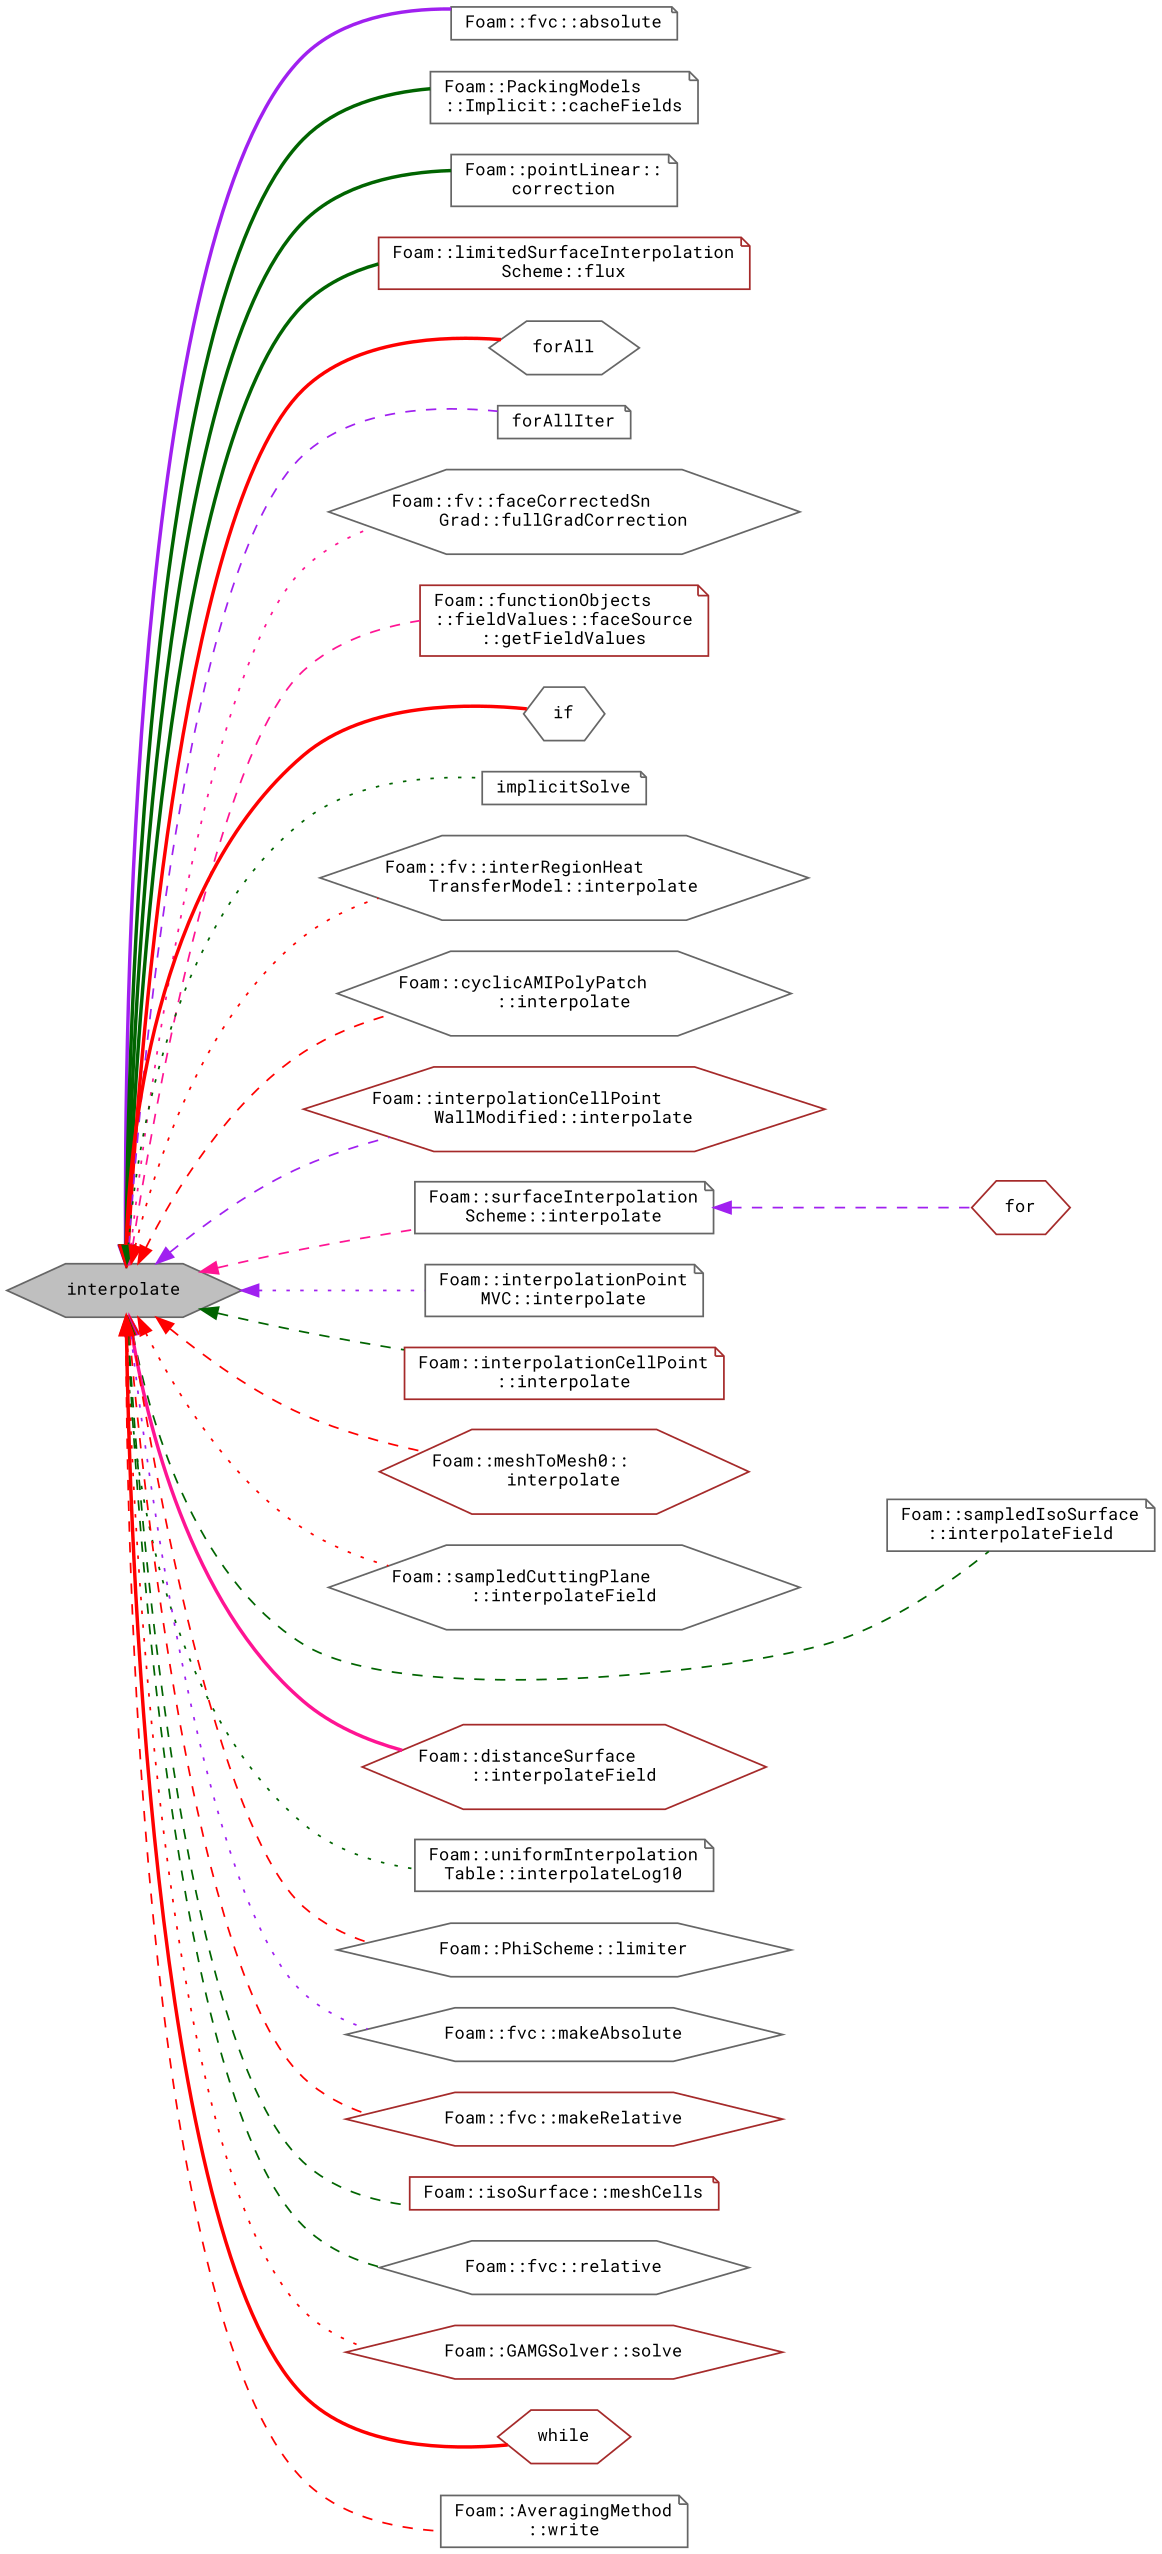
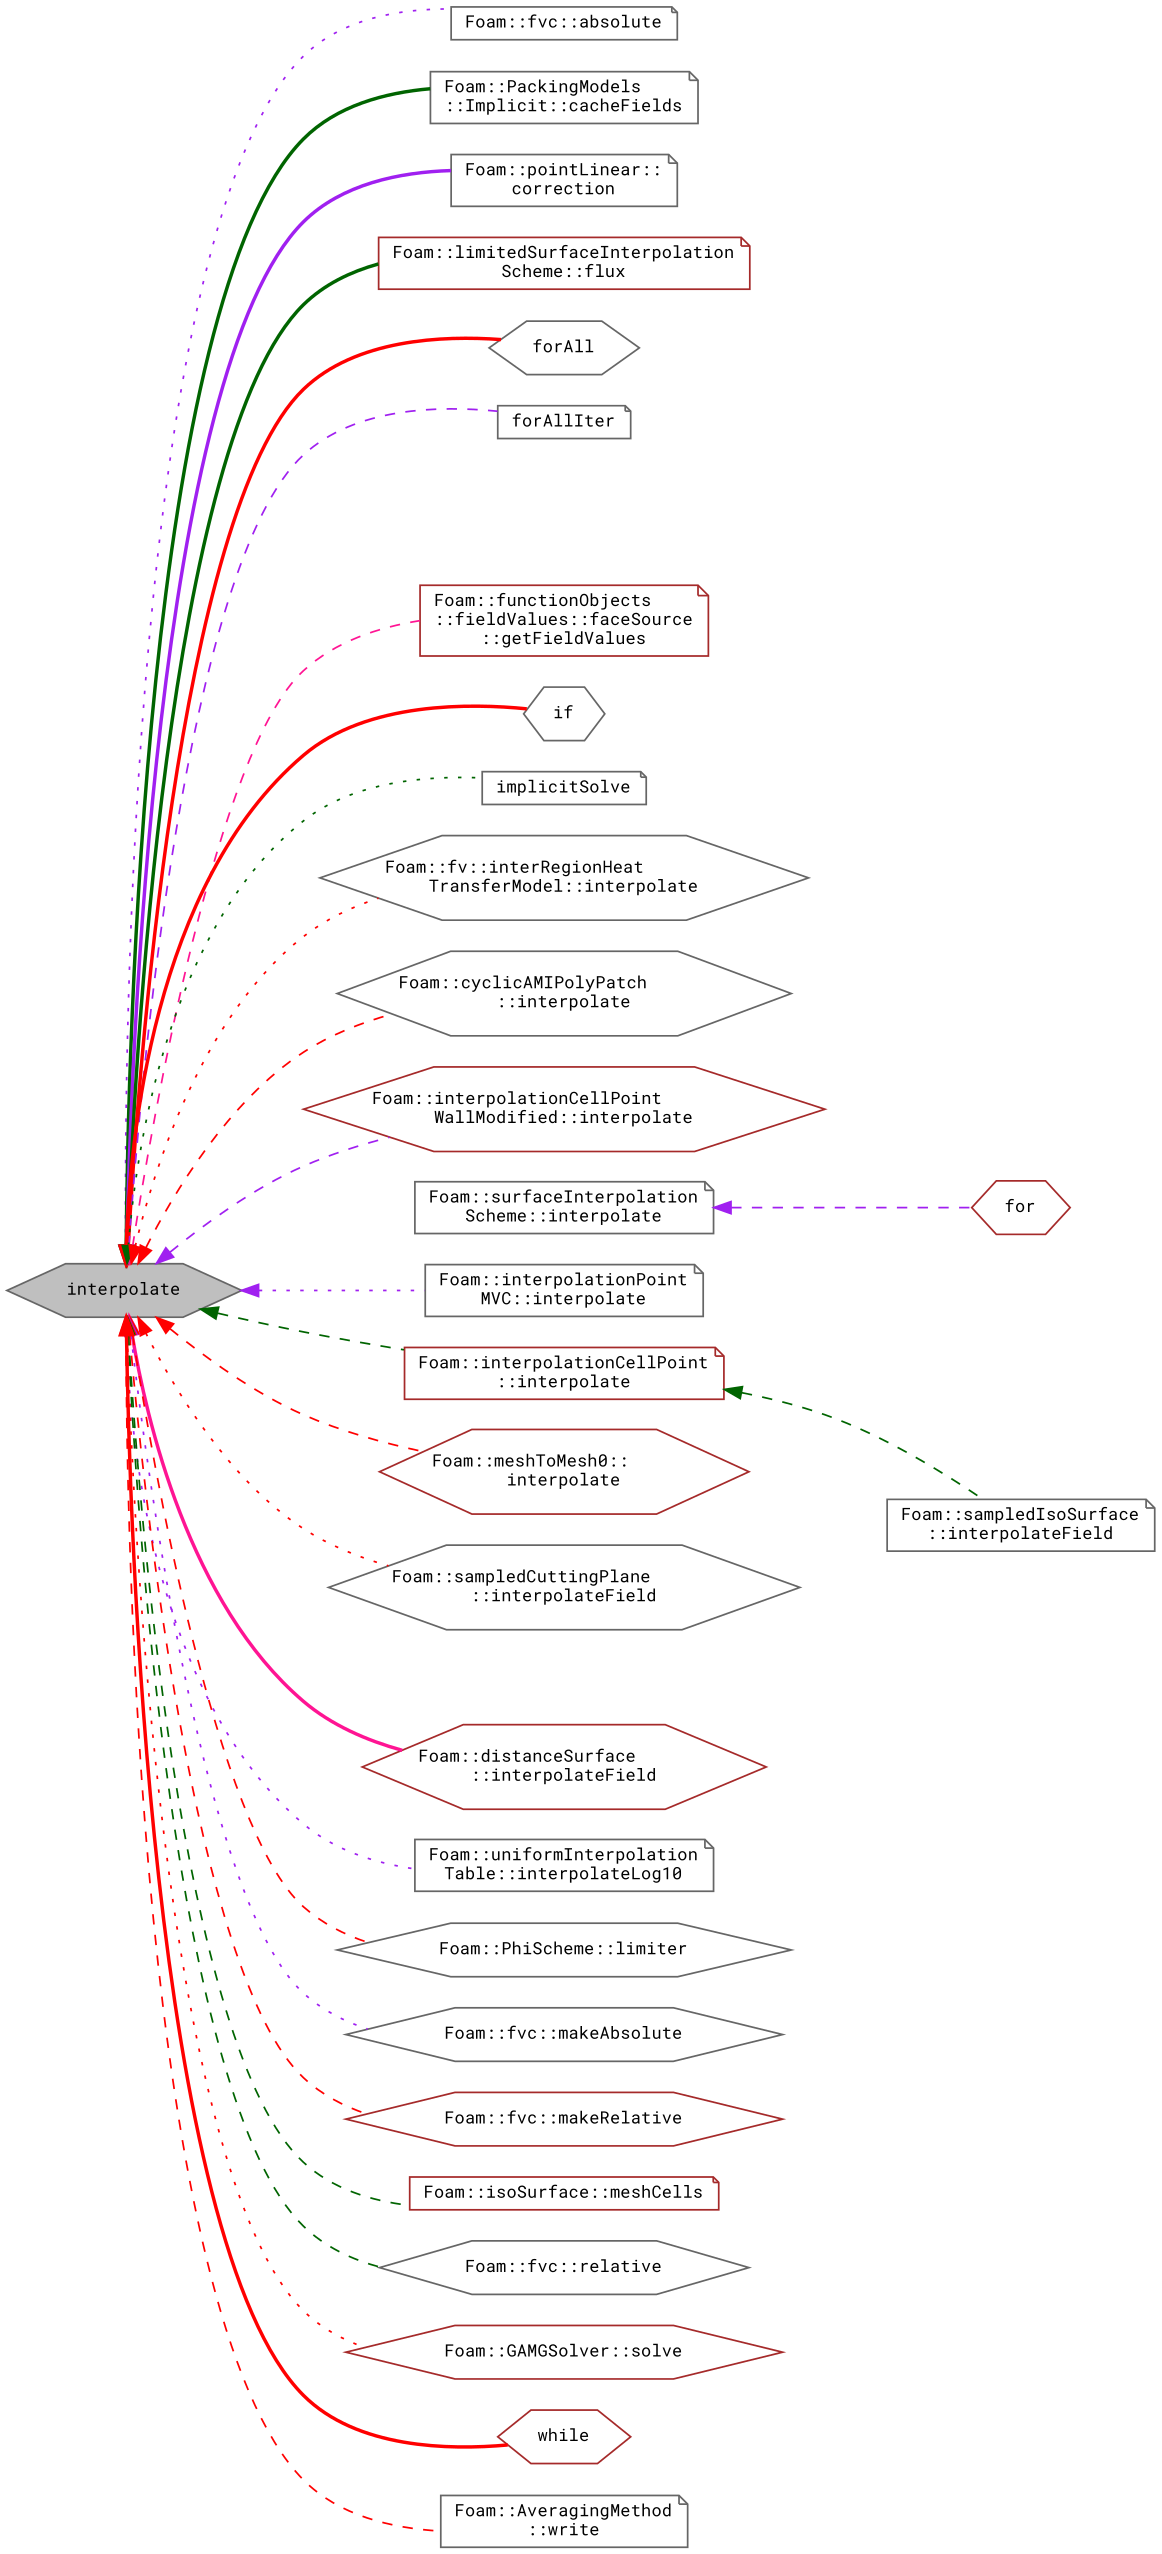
node "Foam::fv::faceCorrectedSn Grad::fullGradCorrection": removed
edge "Foam::fvc::absolute" -> "interpolate": style bold -> dotted
edge "Foam::pointLinear:: correction" -> "interpolate": color darkgreen -> purple
edge "Foam::surfaceInterpolation Scheme::interpolate" -> "interpolate": removed
edge "Foam::sampledIsoSurface ::interpolateField" -> "interpolate": now "Foam::sampledIsoSurface ::interpolateField" -> "Foam::interpolationCellPoint ::interpolate"
edge "Foam::uniformInterpolation Table::interpolateLog10" -> "interpolate": color darkgreen -> purple
